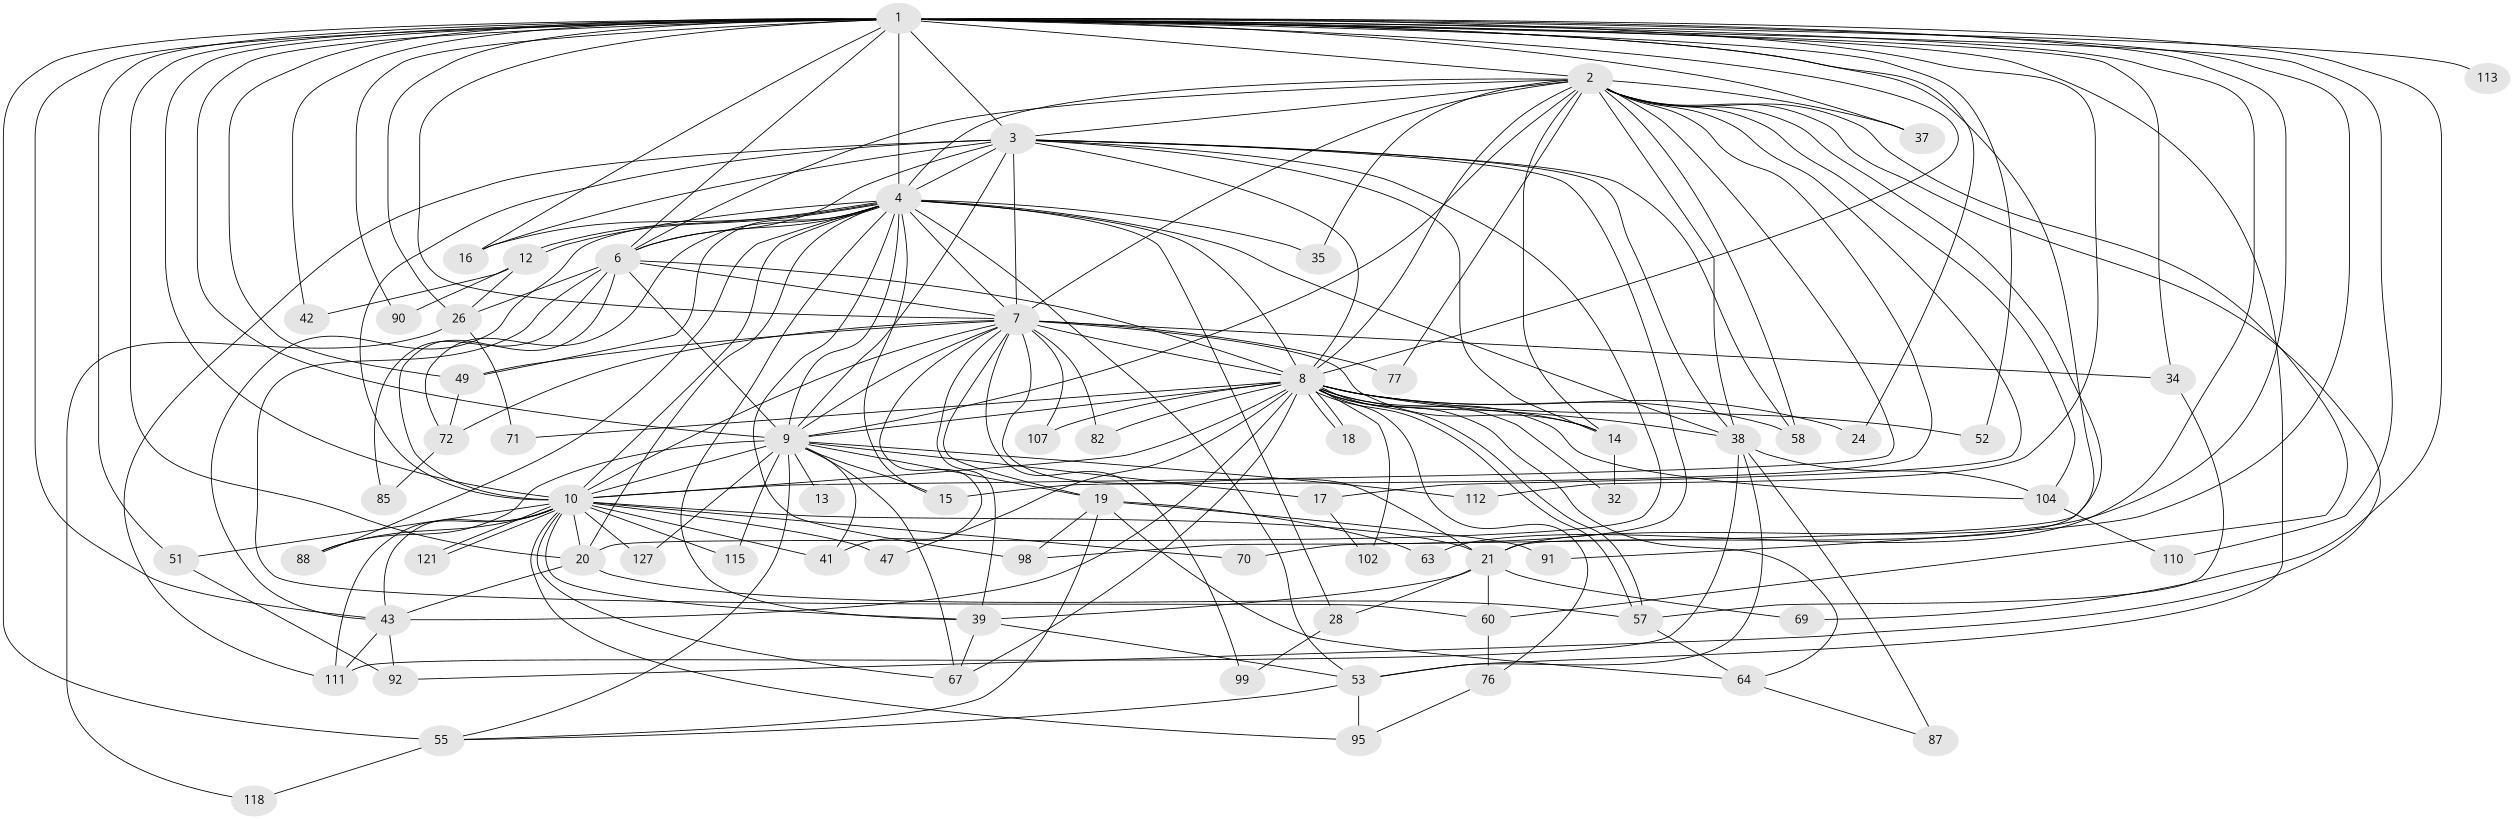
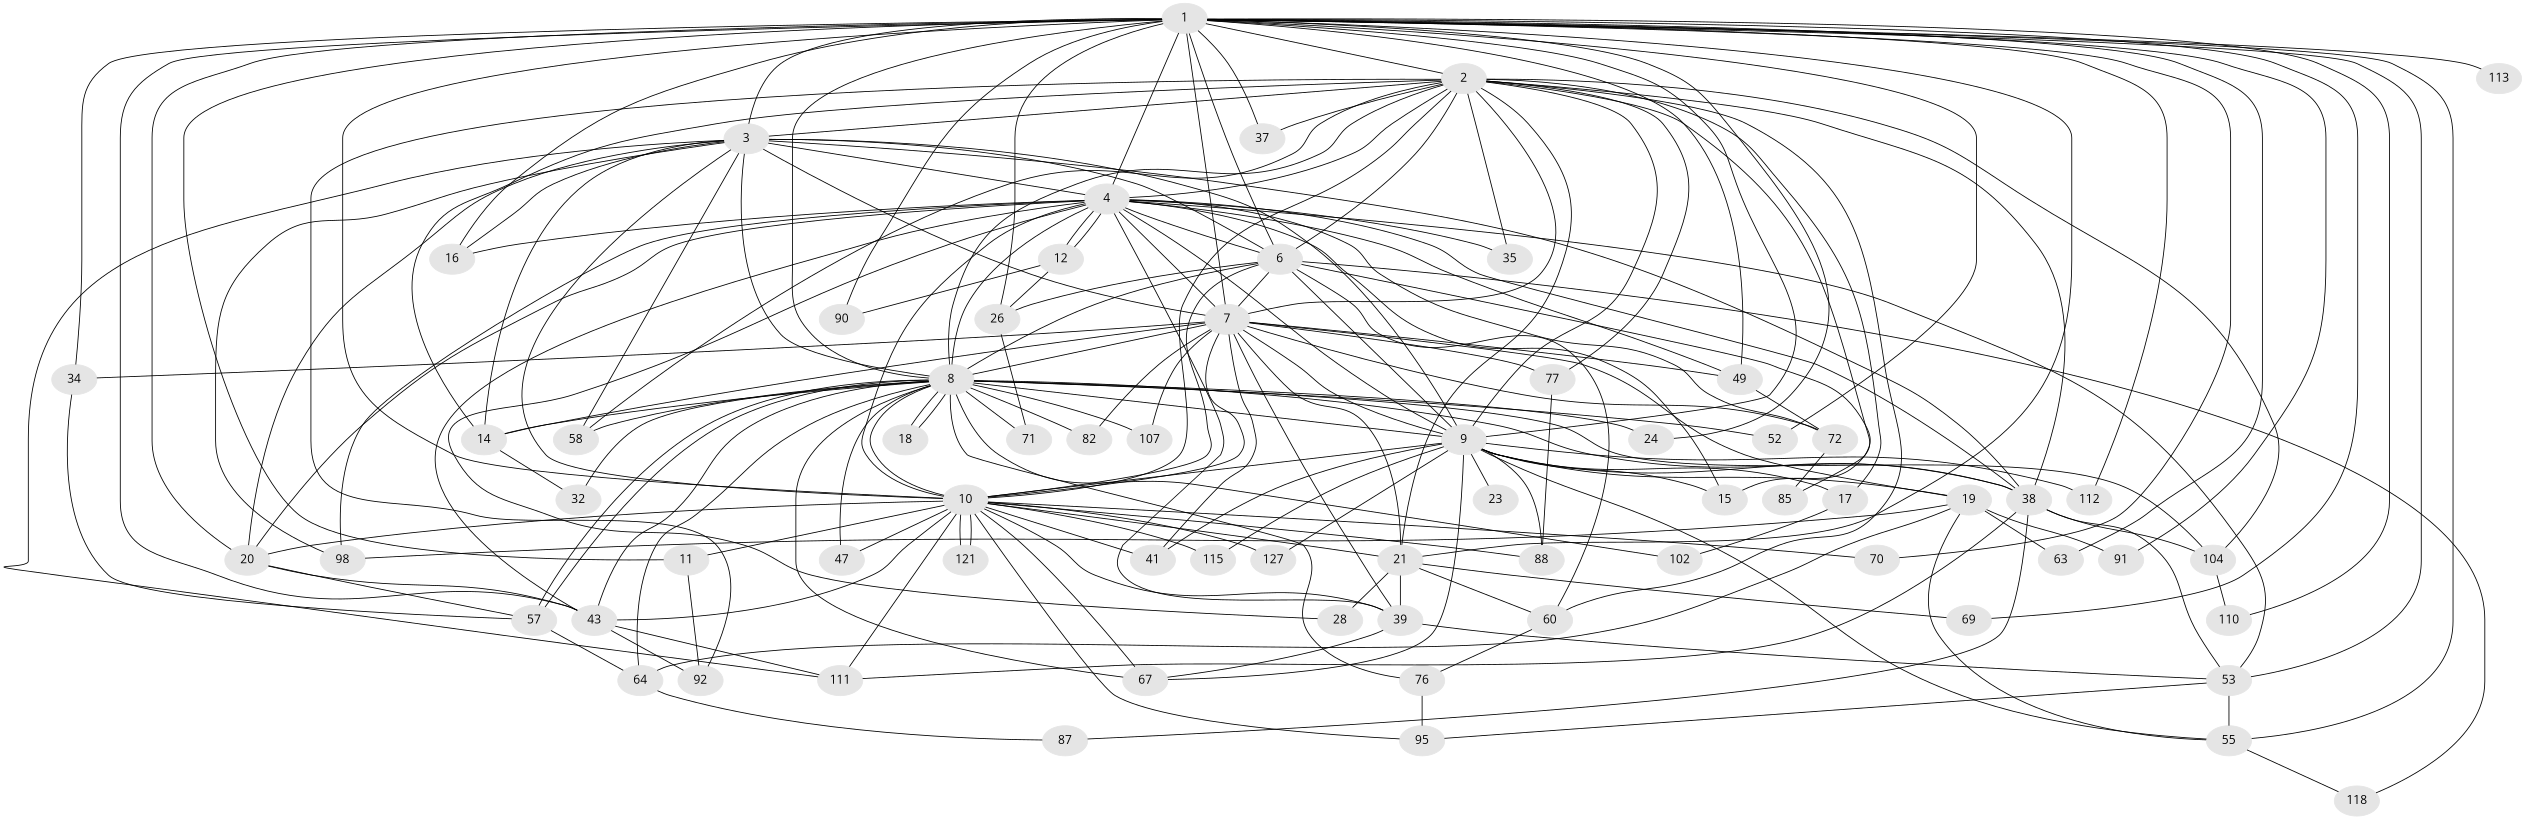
node "42": removed
edge "4" -- "88": now "77" -- "88"
edge "26" -- "118": now "6" -- "118"
edge "9" -- "38": added
node "13": label "13" -> "23"
node "51": label "51" -> "11"
node "99": removed
